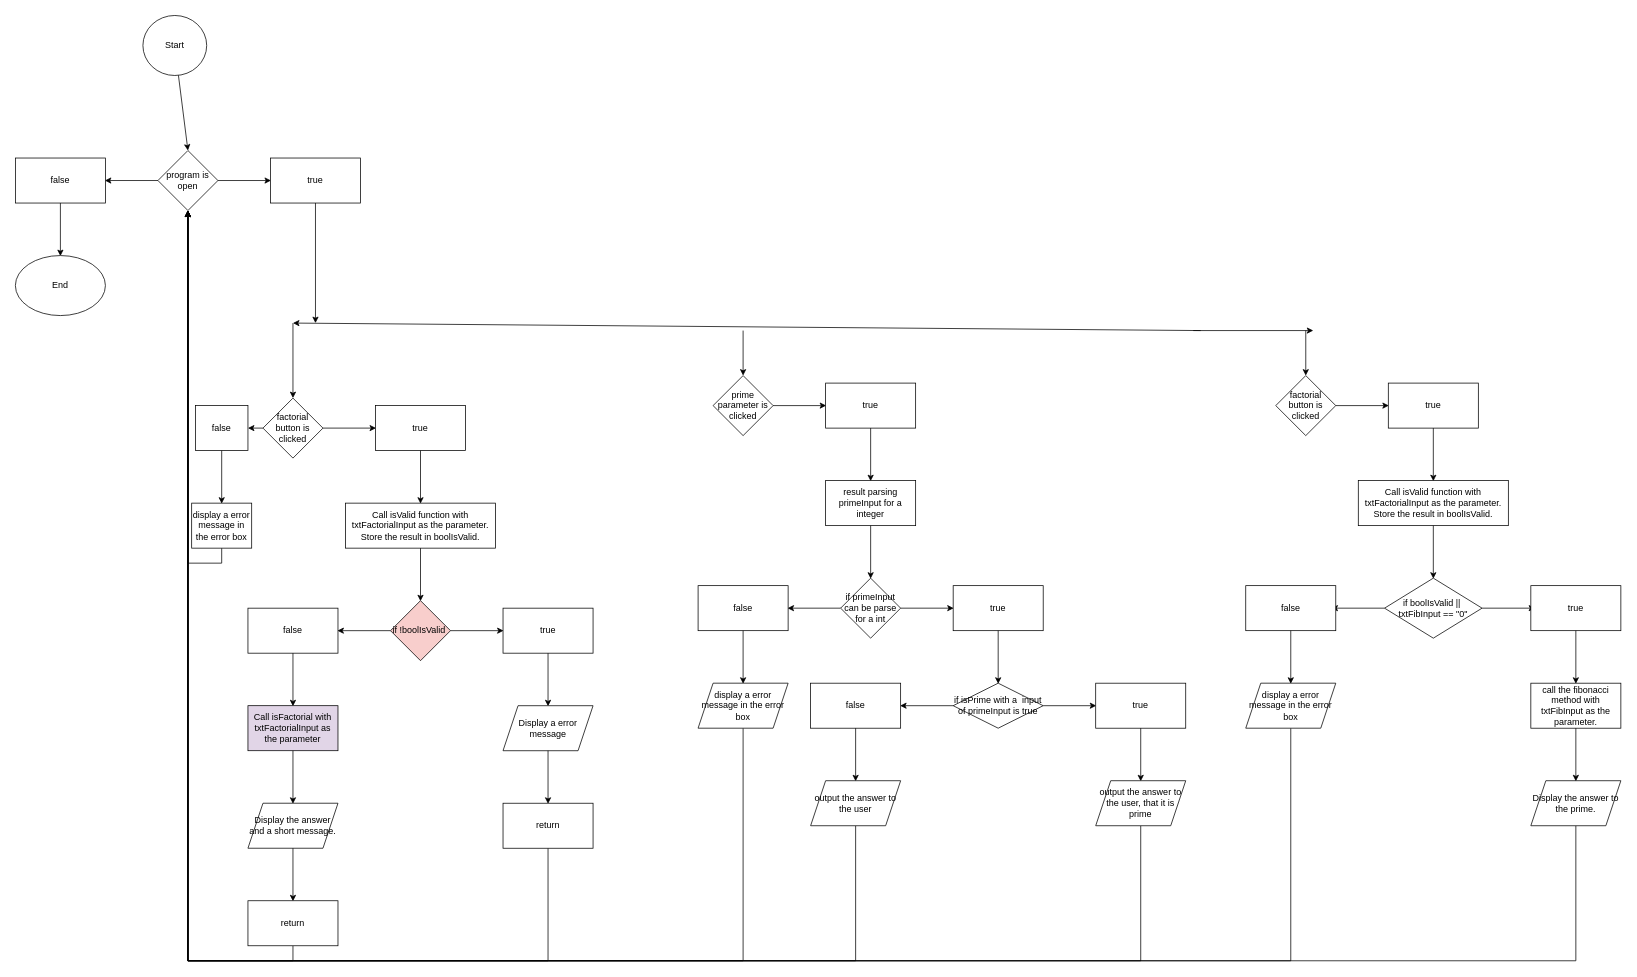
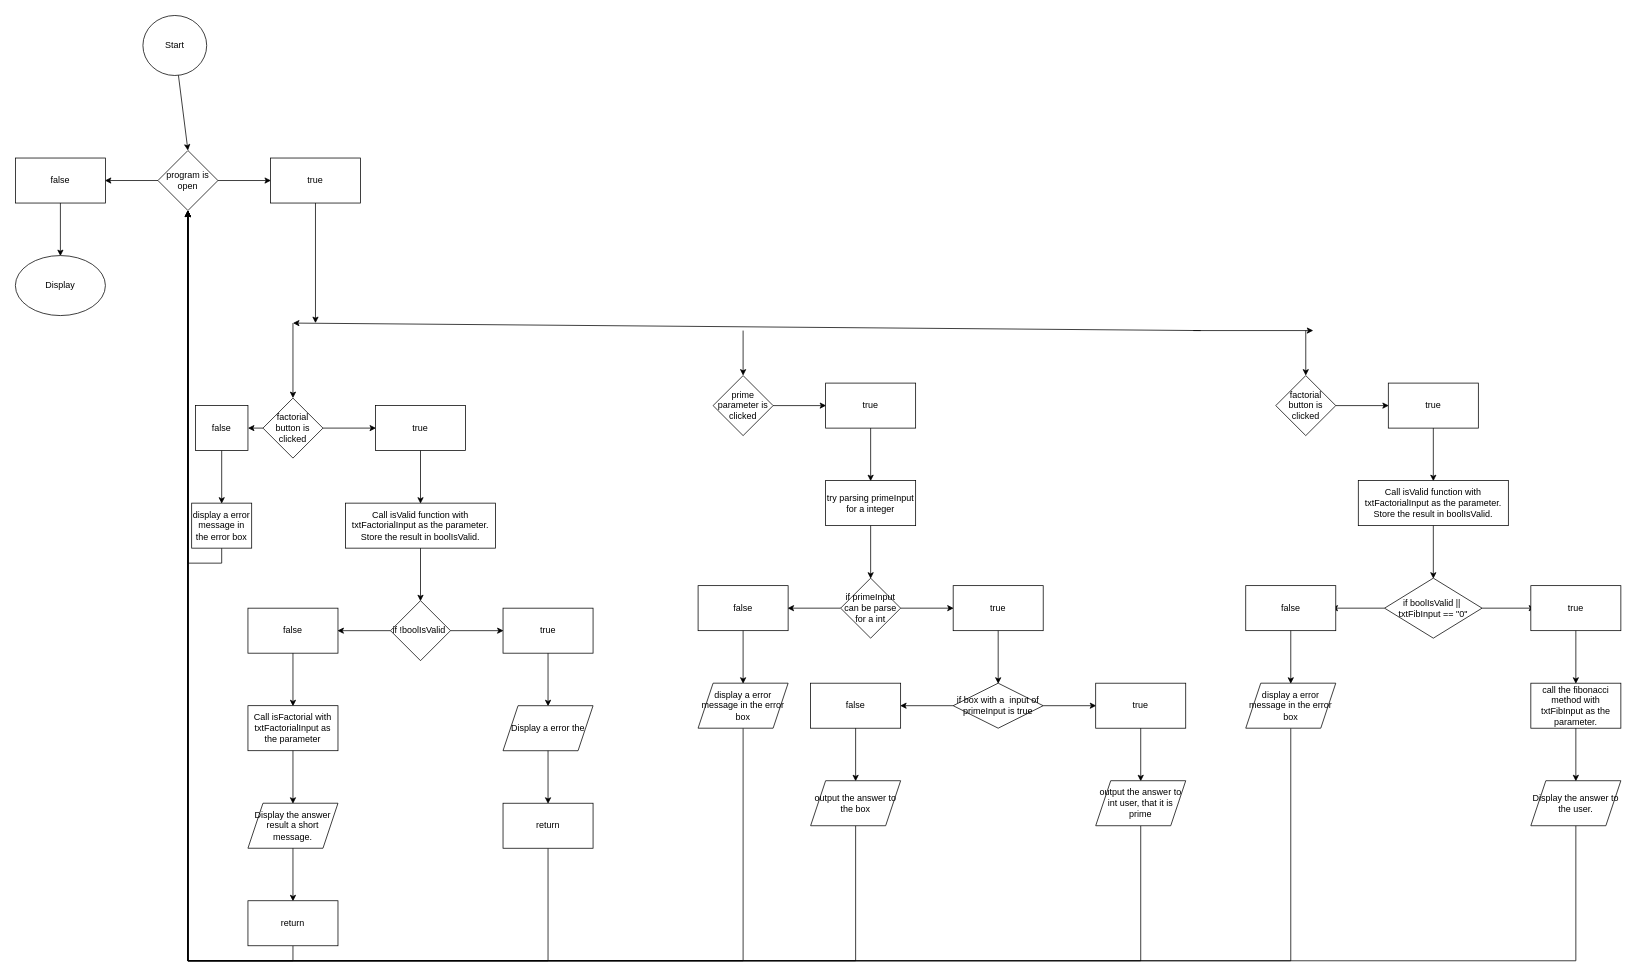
node "End": label "End" -> "Display"
node "result parsing primeInput for a integer": label "result parsing primeInput for a integer" -> "try parsing primeInput for a integer"
node "if !boolIsValid": fillcolor #f8cecc -> #ffffff
node "if isPrime with a input of primeInput is true": label "if isPrime with a input of primeInput is true" -> "if box with a input of primeInput is true"
node "Call isFactorial with txtFactorialInput as the parameter": fillcolor #e1d5e7 -> #ffffff
node "Display a error message": label "Display a error message" -> "Display a error the"
node "output the answer to the user": label "output the answer to the user" -> "output the answer to the box"
node "output the answer to the user, that it is prime": label "output the answer to the user, that it is prime" -> "output the answer to int user, that it is prime"
node "Display the answer to the prime.": label "Display the answer to the prime." -> "Display the answer to the user."
node "Display the answer and a short message.": label "Display the answer and a short message." -> "Display the answer result a short message."
